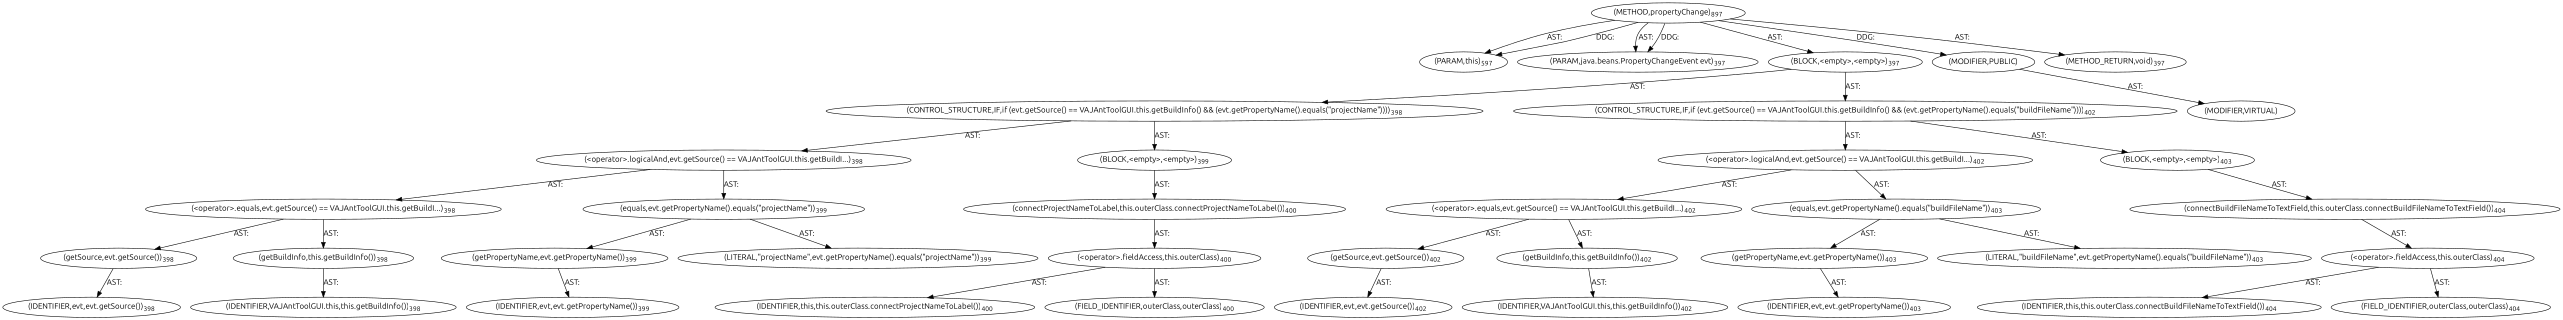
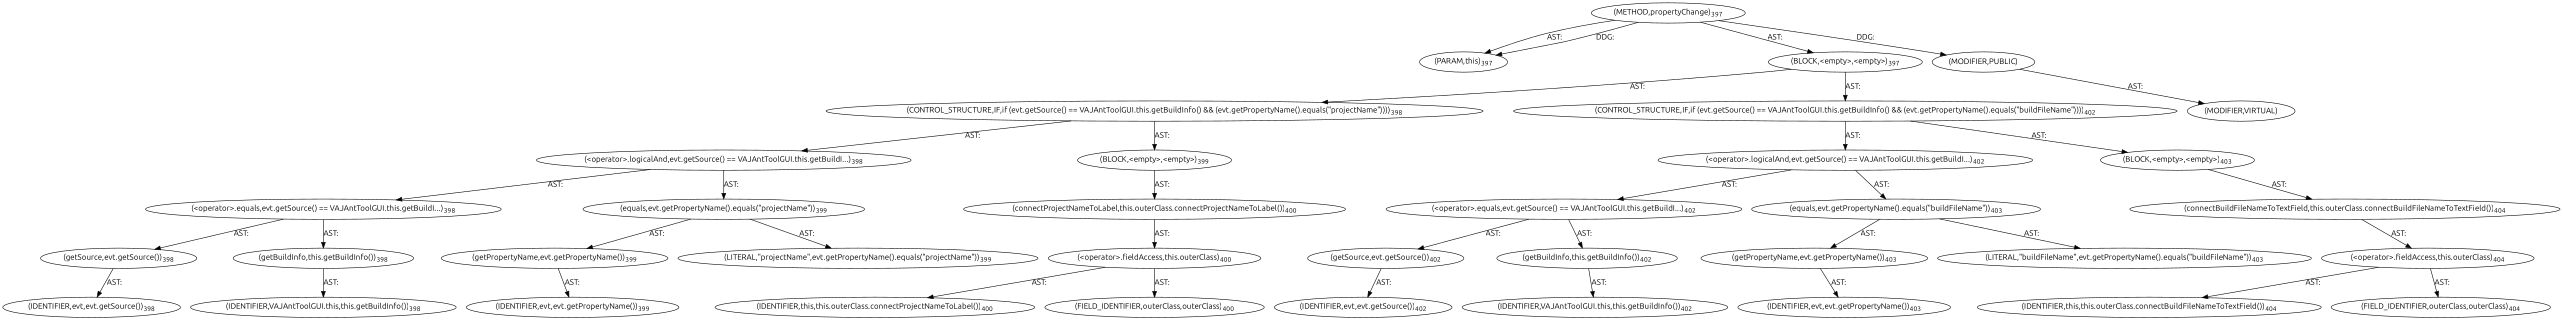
node "(METHOD,propertyChange)": text "897" -> "397"
node "(PARAM,this)": text "597" -> "397"
node "(PARAM,java.beans.PropertyChangeEvent evt)": removed
node "(METHOD_RETURN,void)": removed
